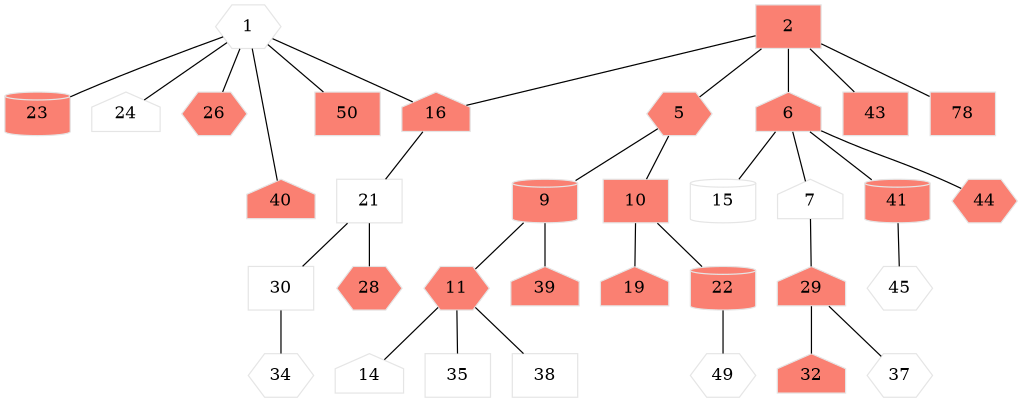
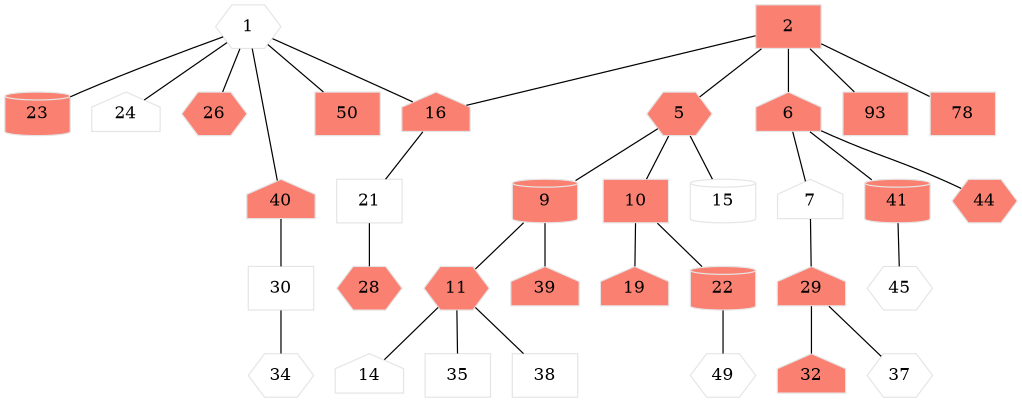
node "43": label "43" -> "93"
edge "6" -- "15": now "5" -- "15"
edge "21" -- "30": now "40" -- "30"
